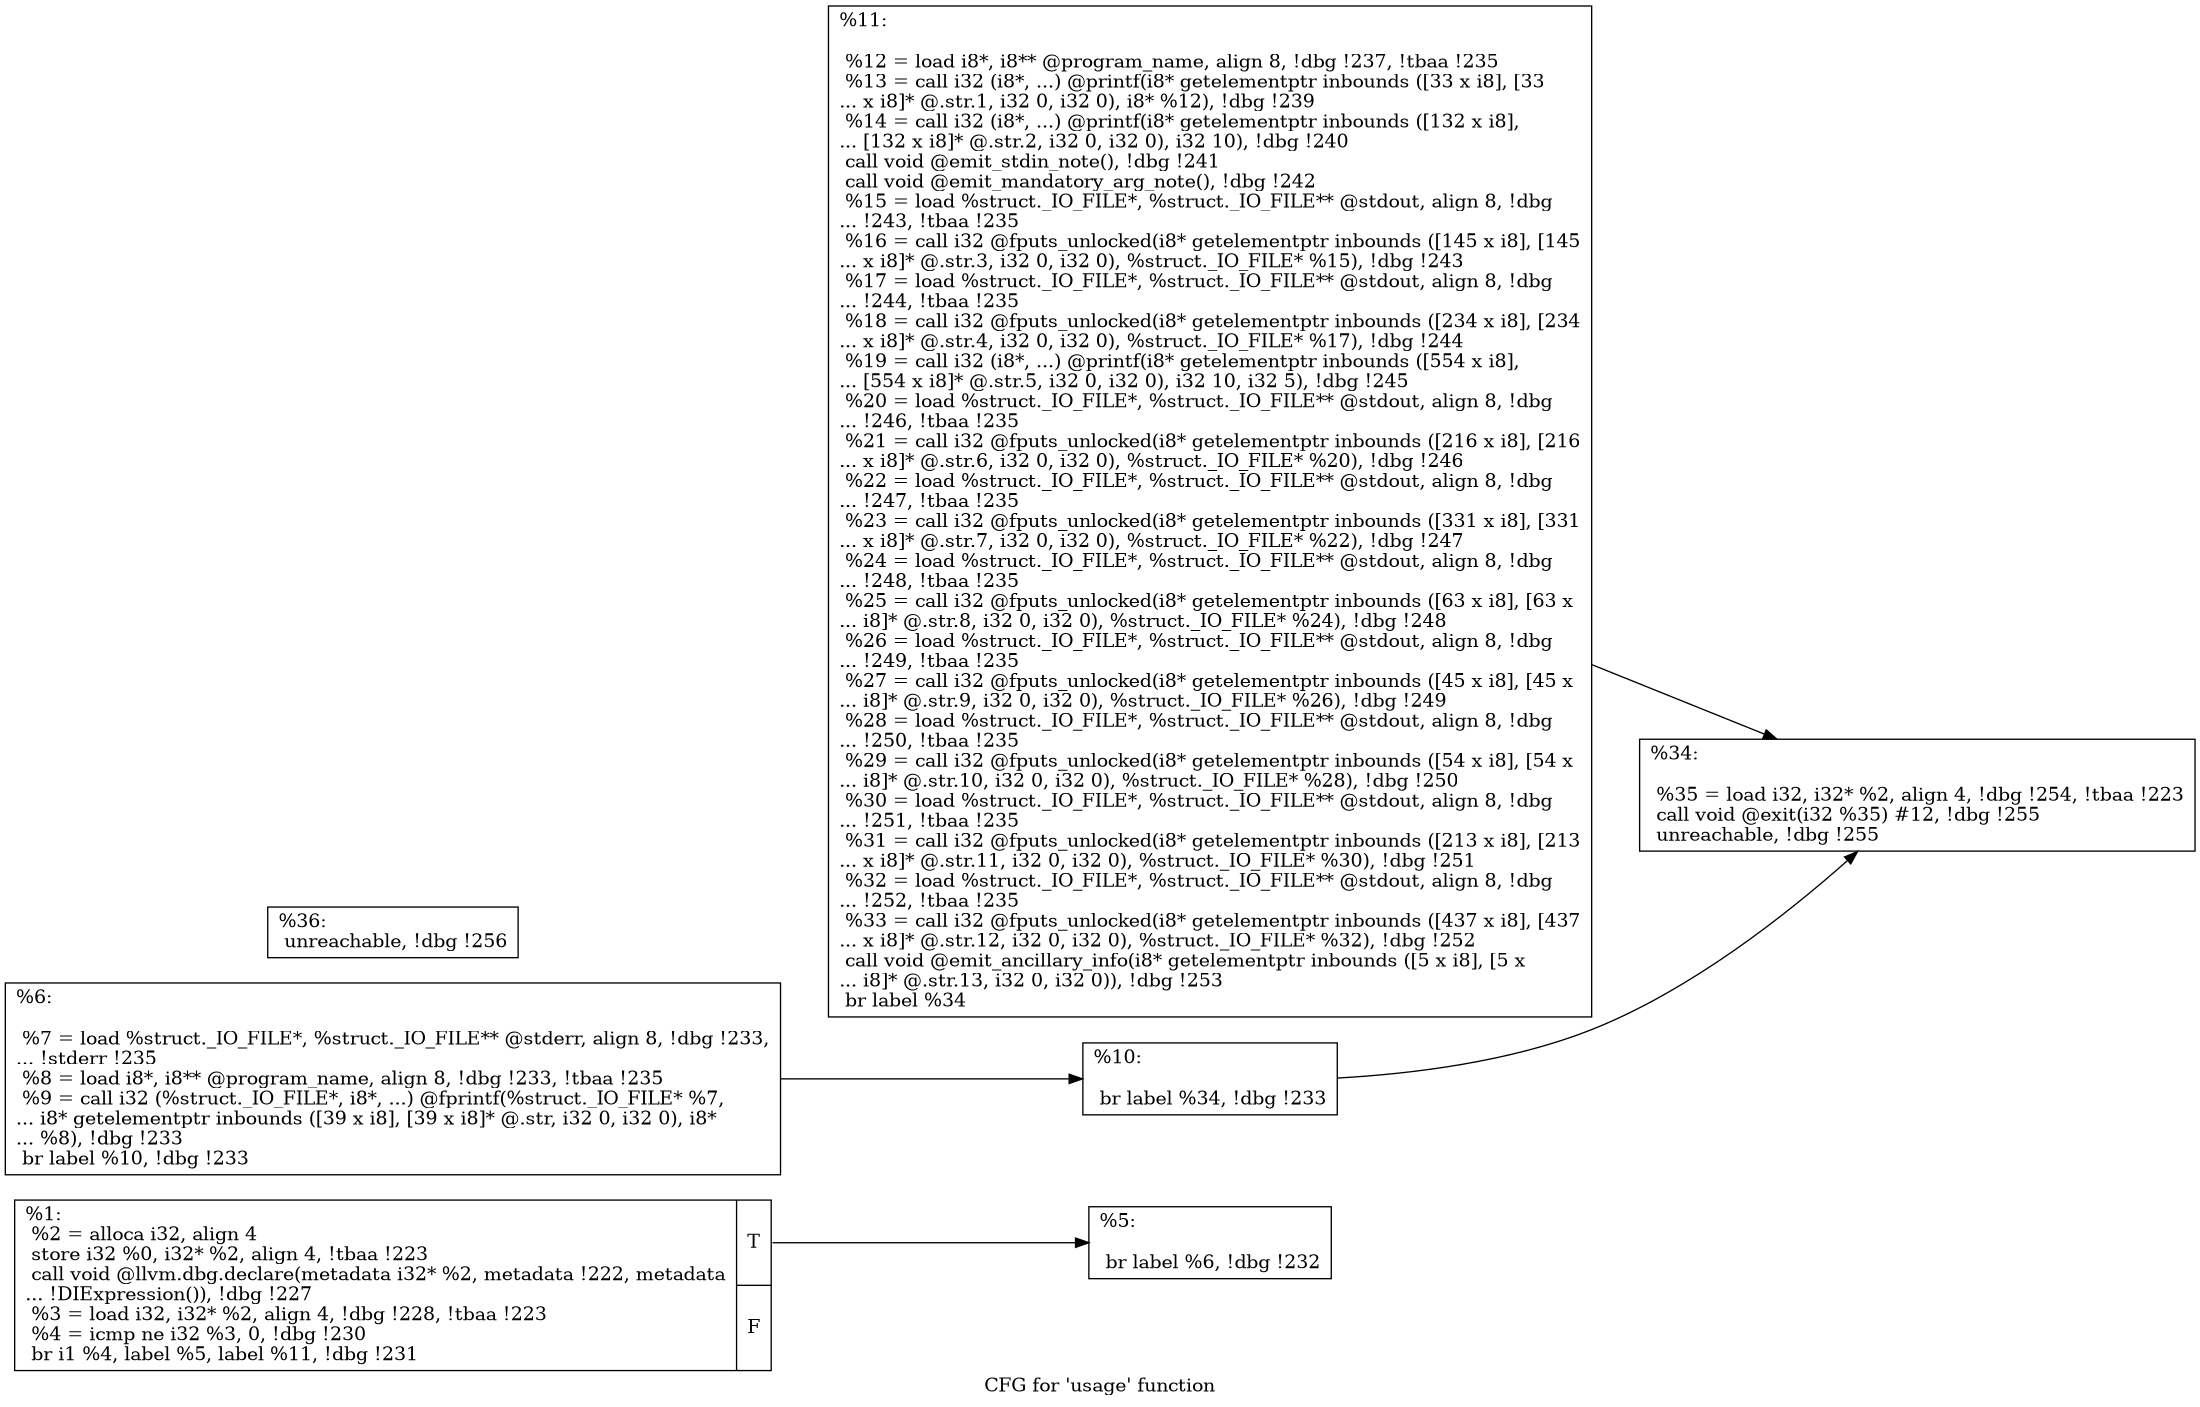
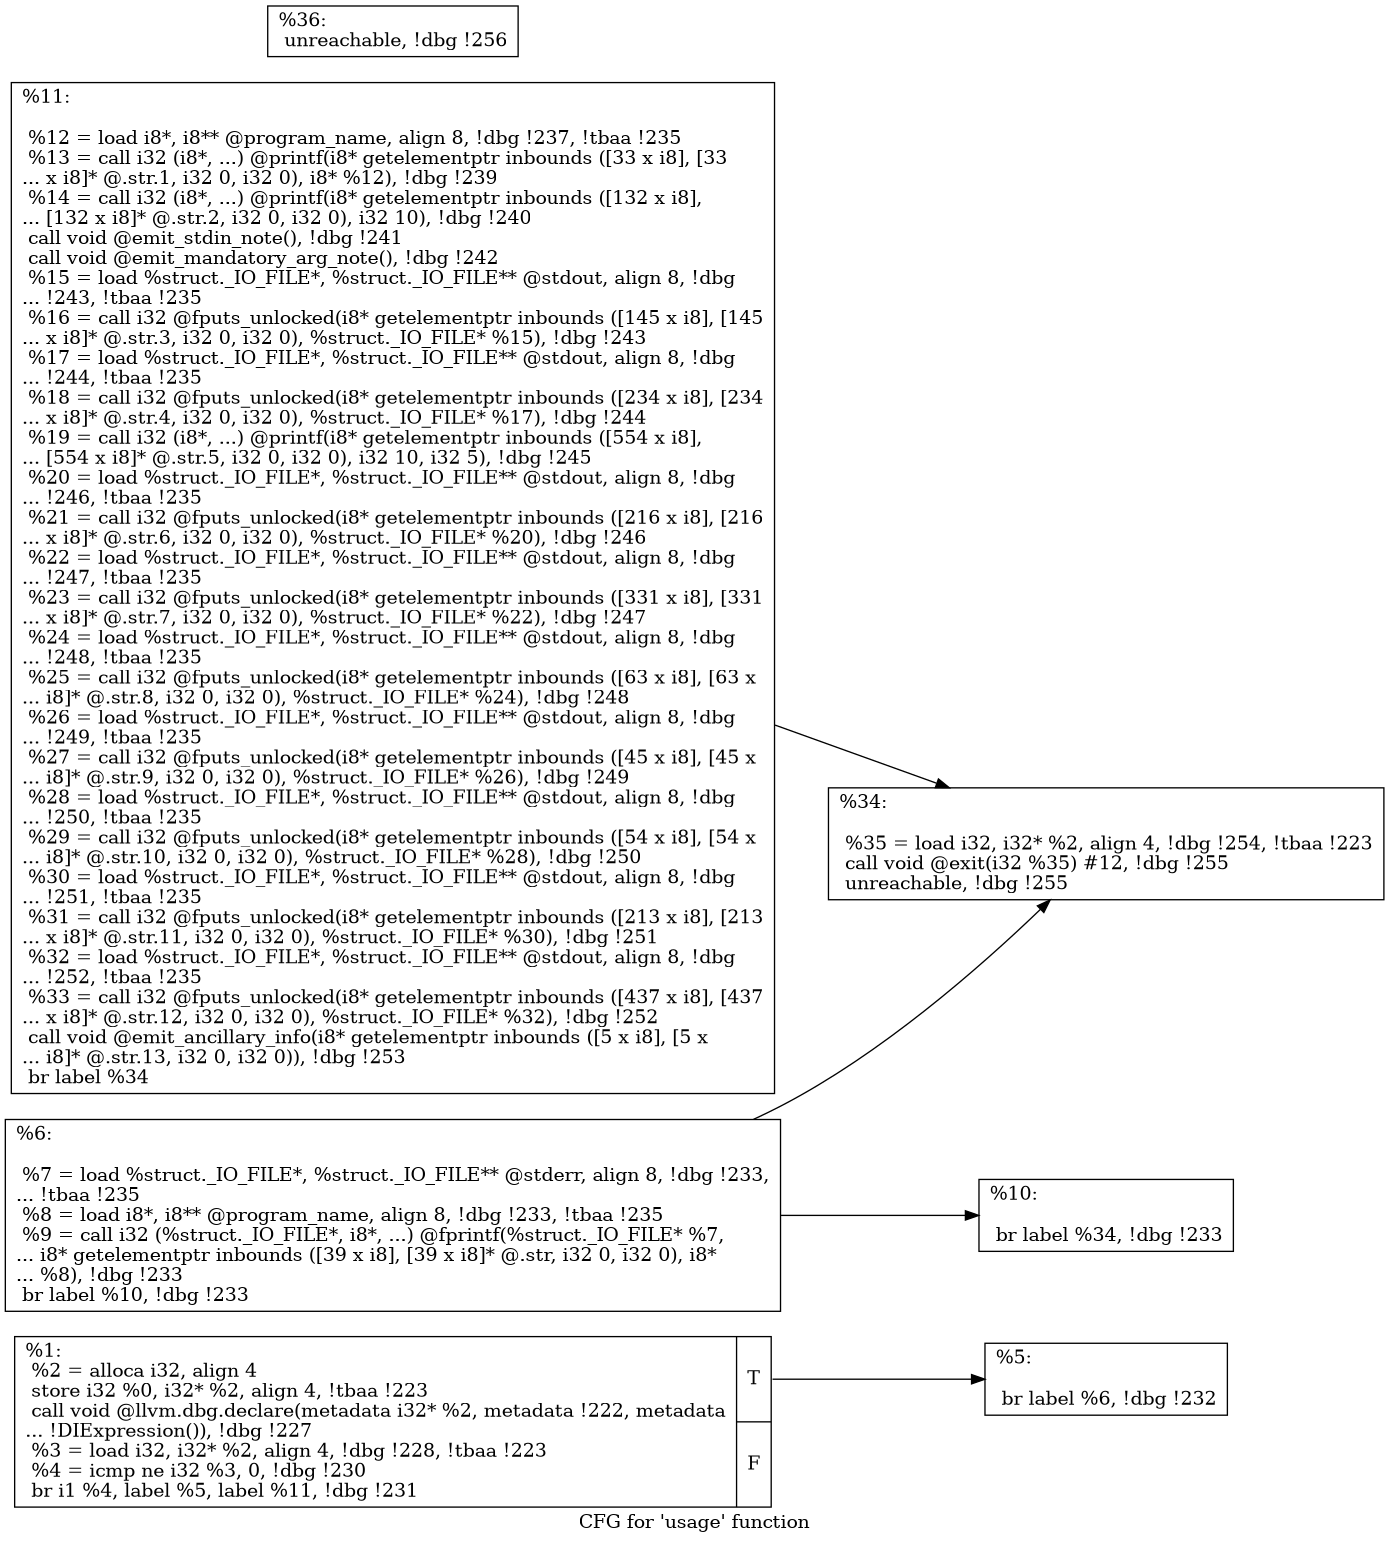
edge "%10:" -> "%34:": now "%6:" -> "%34:"
node "%6:": text "... !stderr !235" -> "... !tbaa !235"
